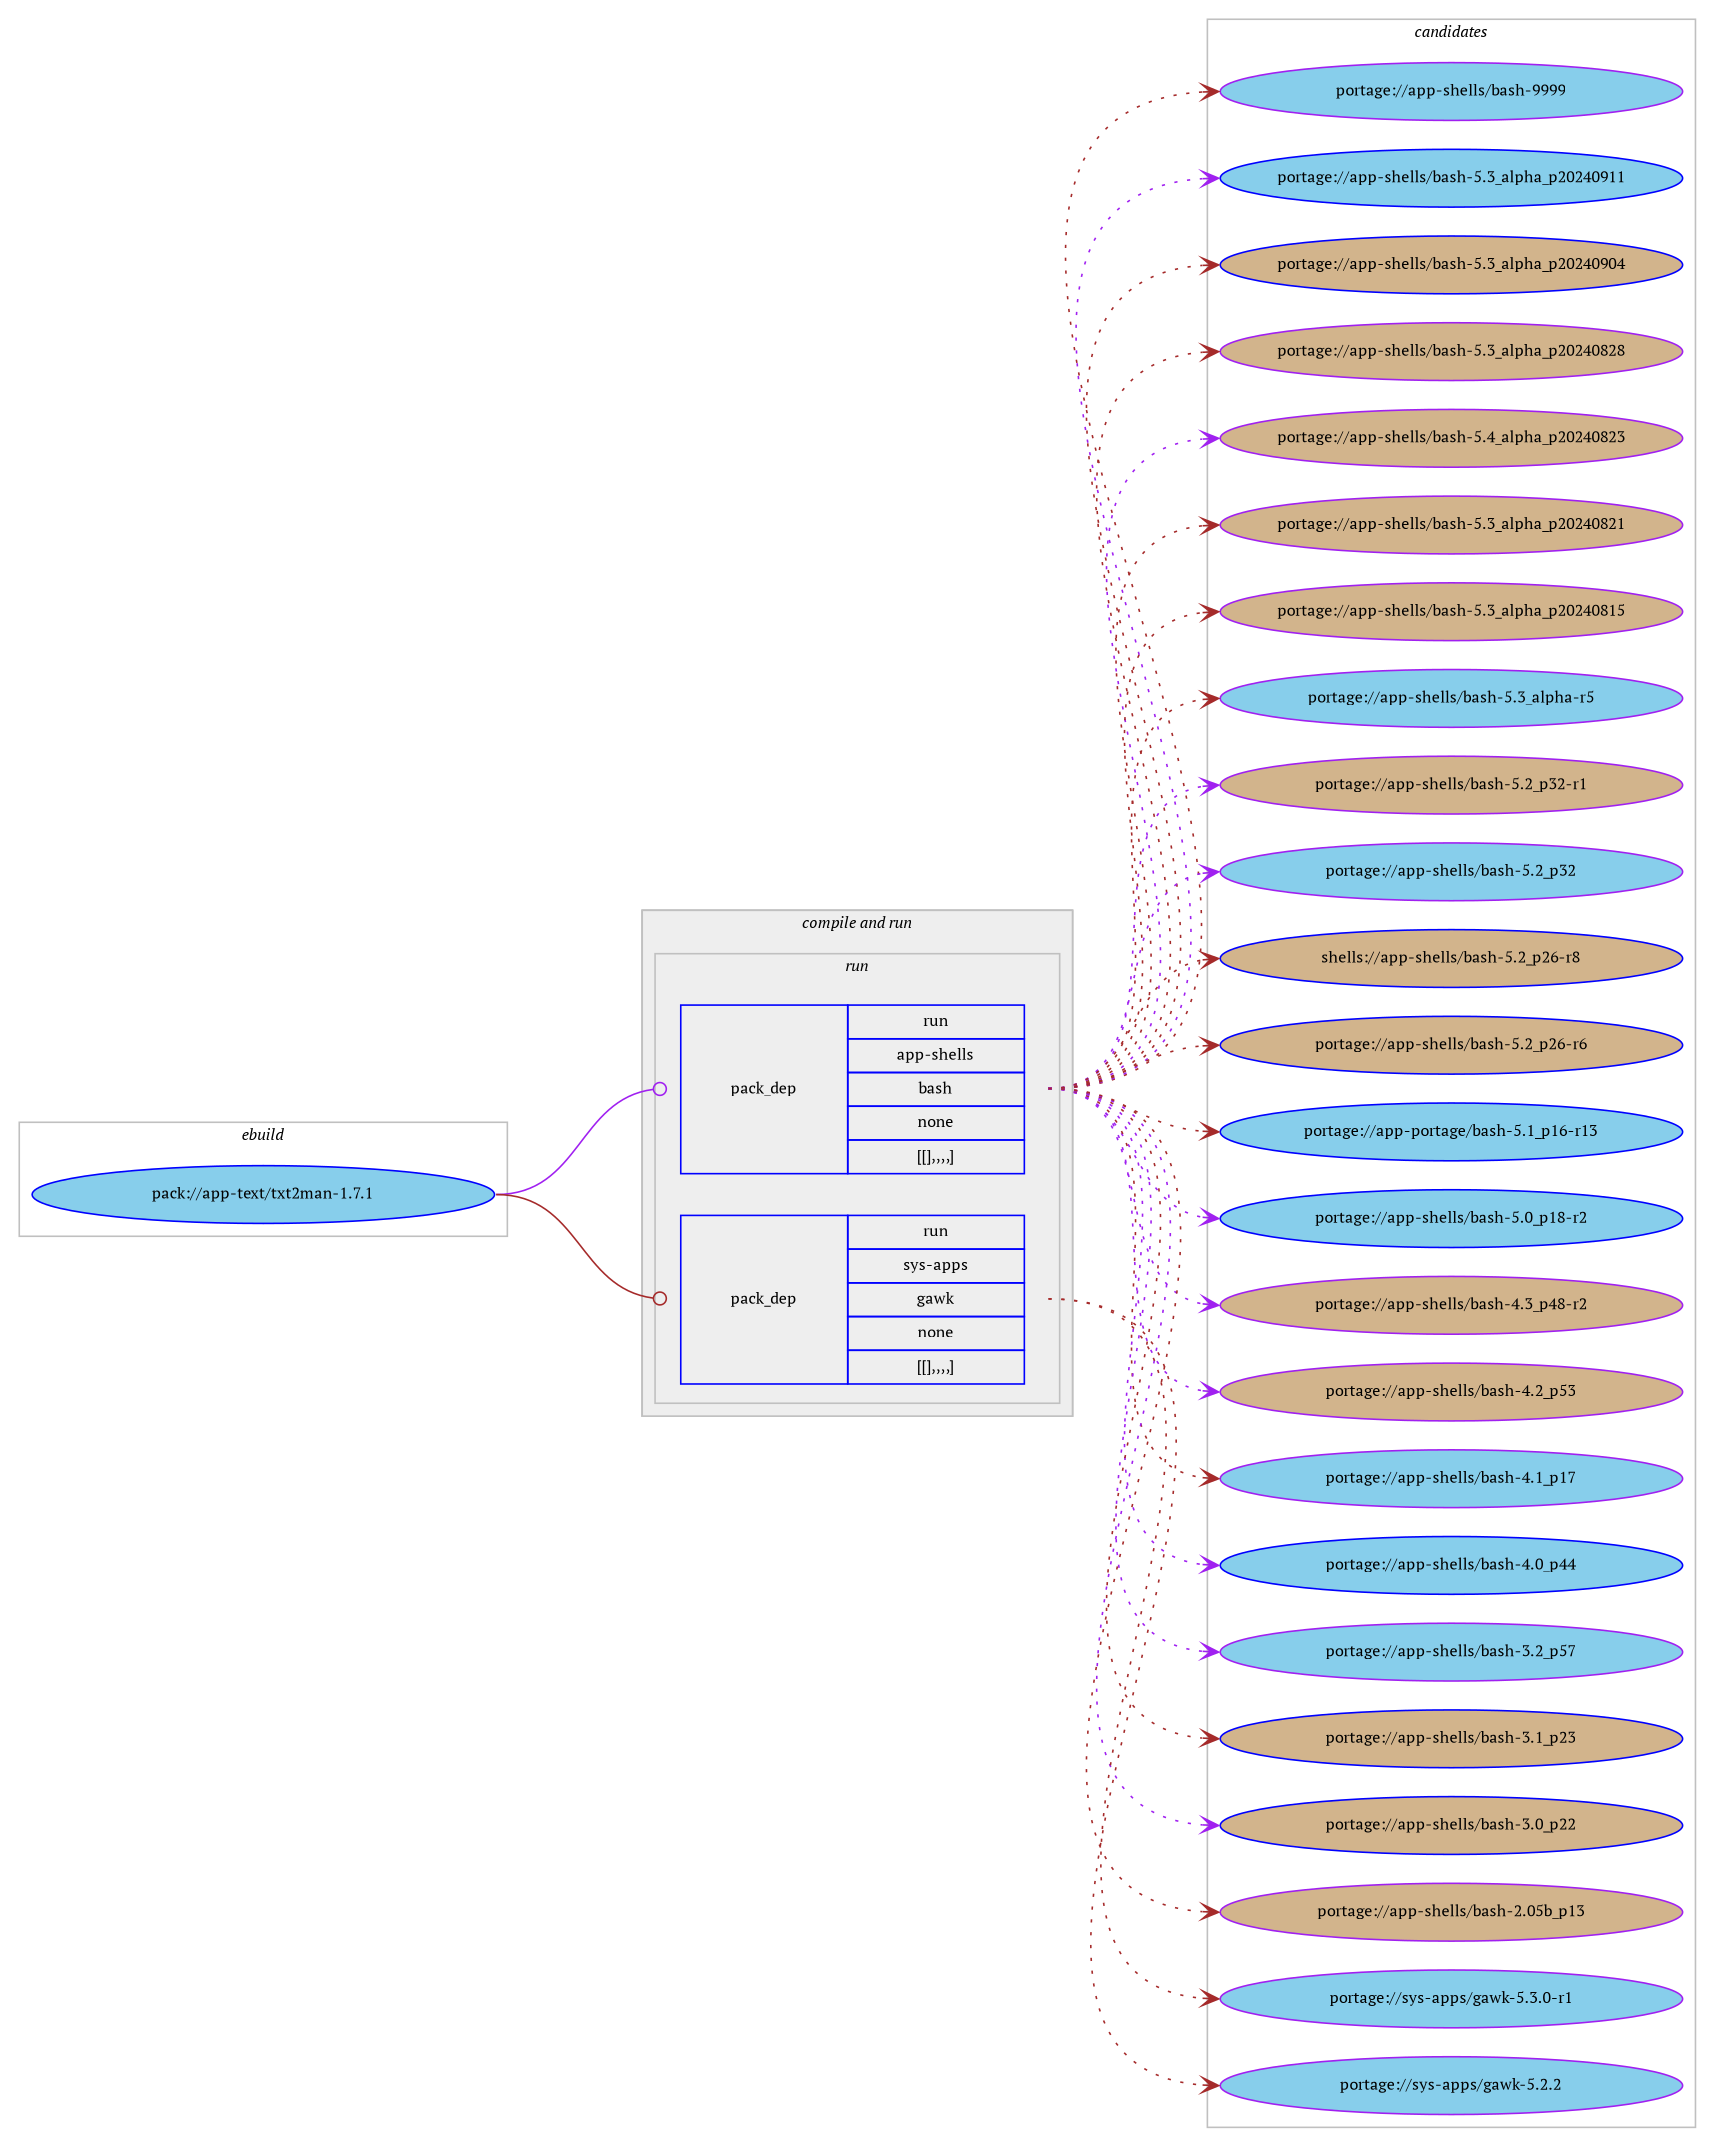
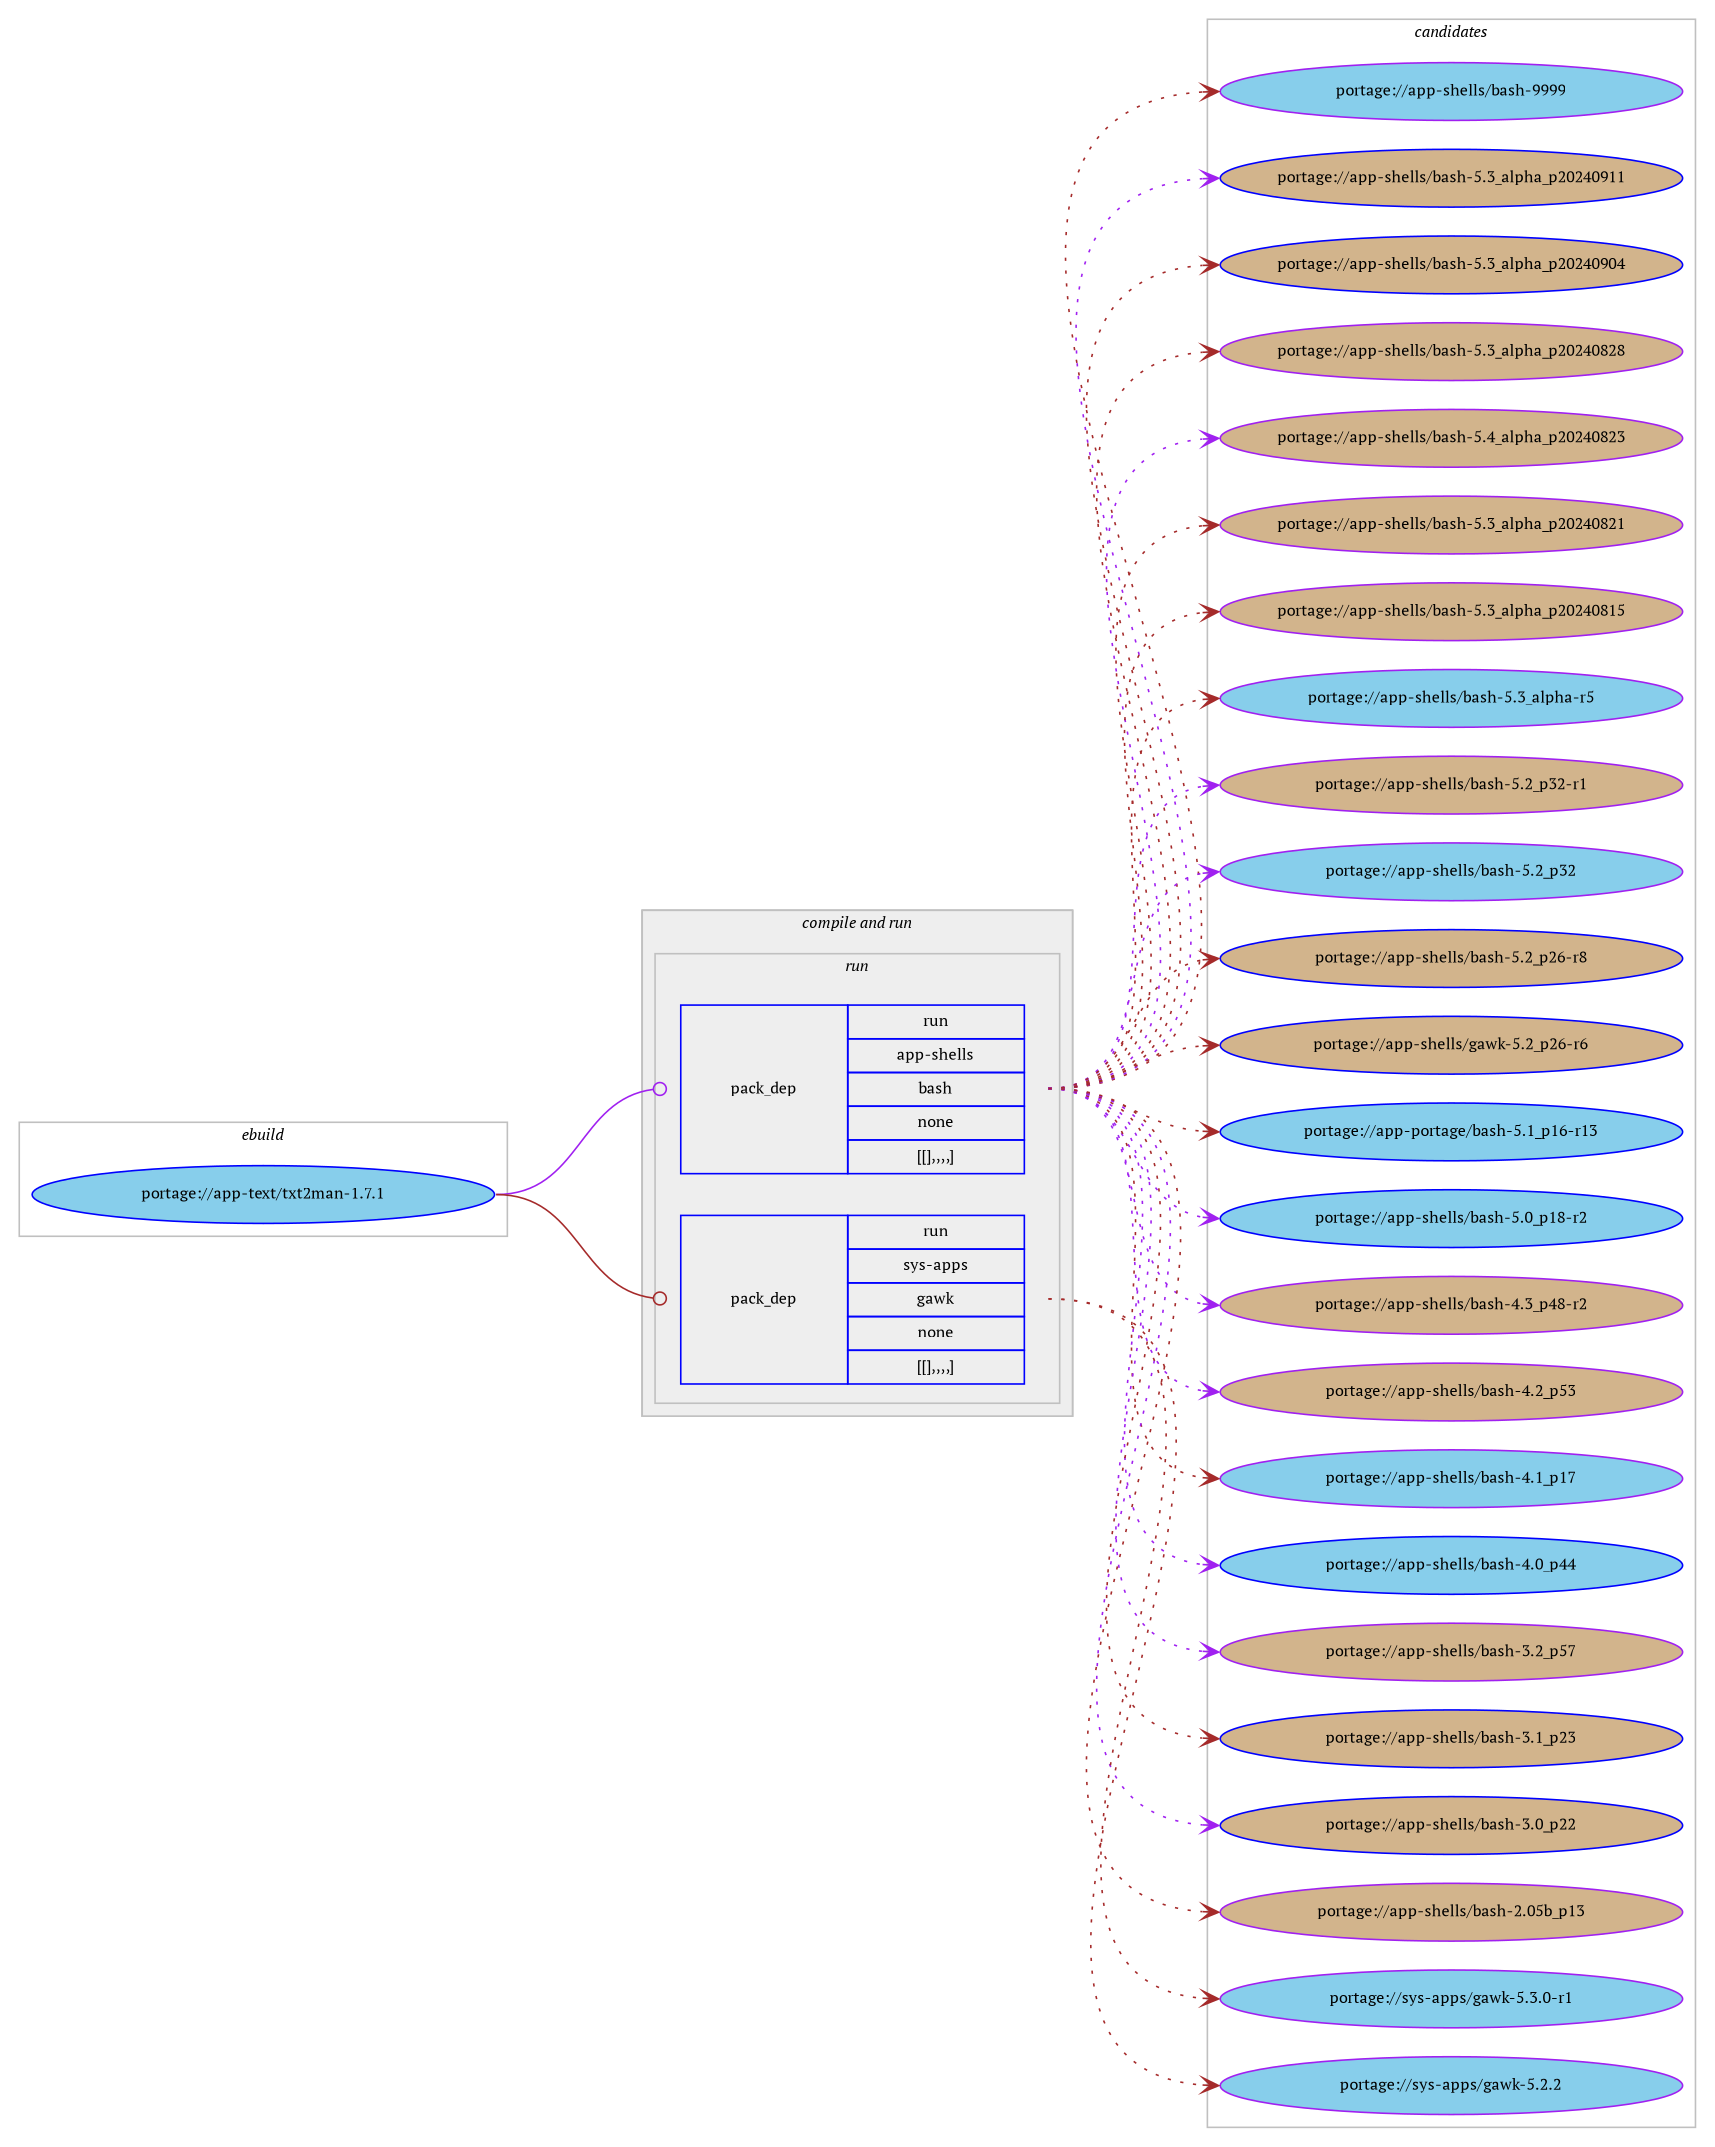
node "portage://app-shells/bash-5.3_alpha_p20240911": fillcolor skyblue -> tan
node "shells://app-shells/bash-5.2_p26-r8": label "shells://app-shells/bash-5.2_p26-r8" -> "portage://app-shells/bash-5.2_p26-r8"
node "portage://app-shells/bash-5.2_p26-r6": label "portage://app-shells/bash-5.2_p26-r6" -> "portage://app-shells/gawk-5.2_p26-r6"
node "pack://app-text/txt2man-1.7.1": label "pack://app-text/txt2man-1.7.1" -> "portage://app-text/txt2man-1.7.1"
node "portage://app-shells/bash-3.2_p57": fillcolor skyblue -> tan
